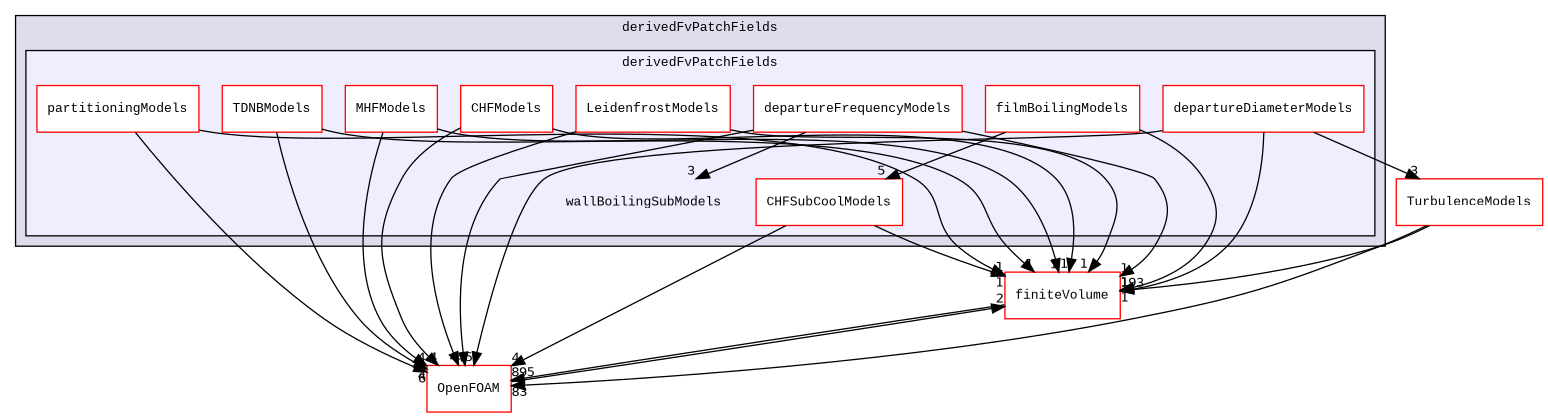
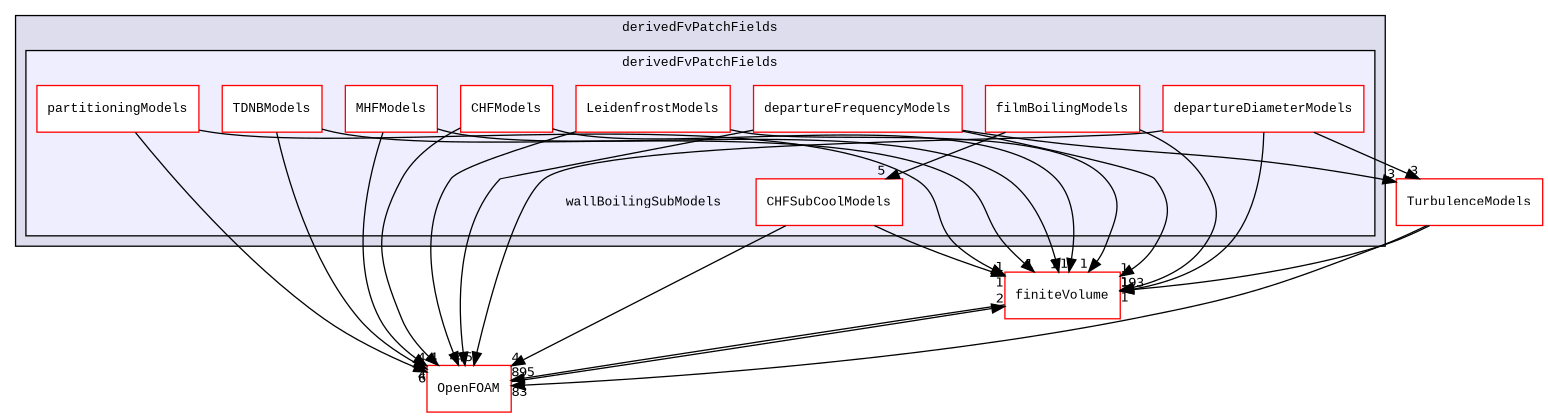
edge "departureFrequencyModels" -> "wallBoilingSubModels": now "departureFrequencyModels" -> "TurbulenceModels"
